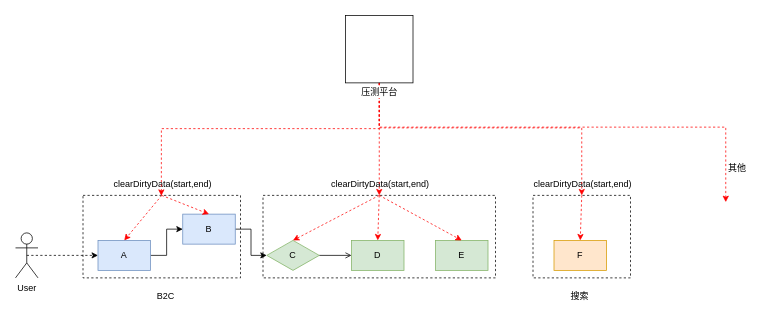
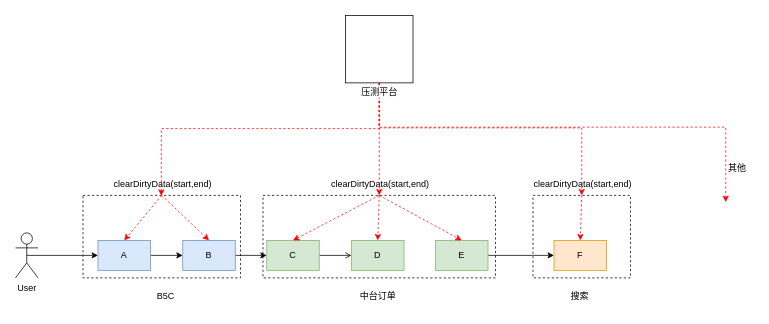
node "B": moved (209, 229) -> (209, 255)
edge "User" -> "A": style dashed -> solid
node "C": shape diamond -> rectangle
edge "E" -> "F": added
node "B2C": label "B2C" -> "B5C"
node "中台订单": added
